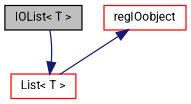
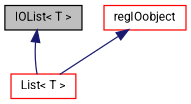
edge "IOList< T >" -> "List< T >": reversed
